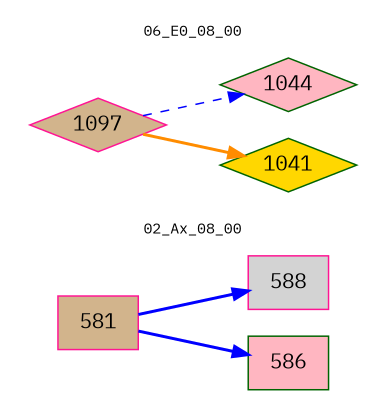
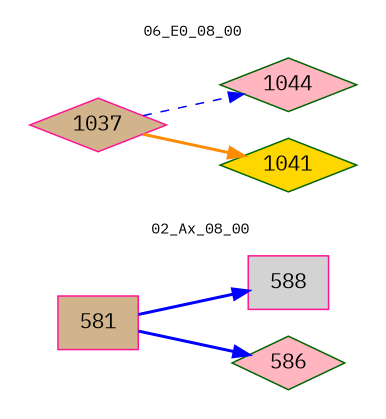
node "1097": label "1097" -> "1037"
node "586": shape box -> diamond
